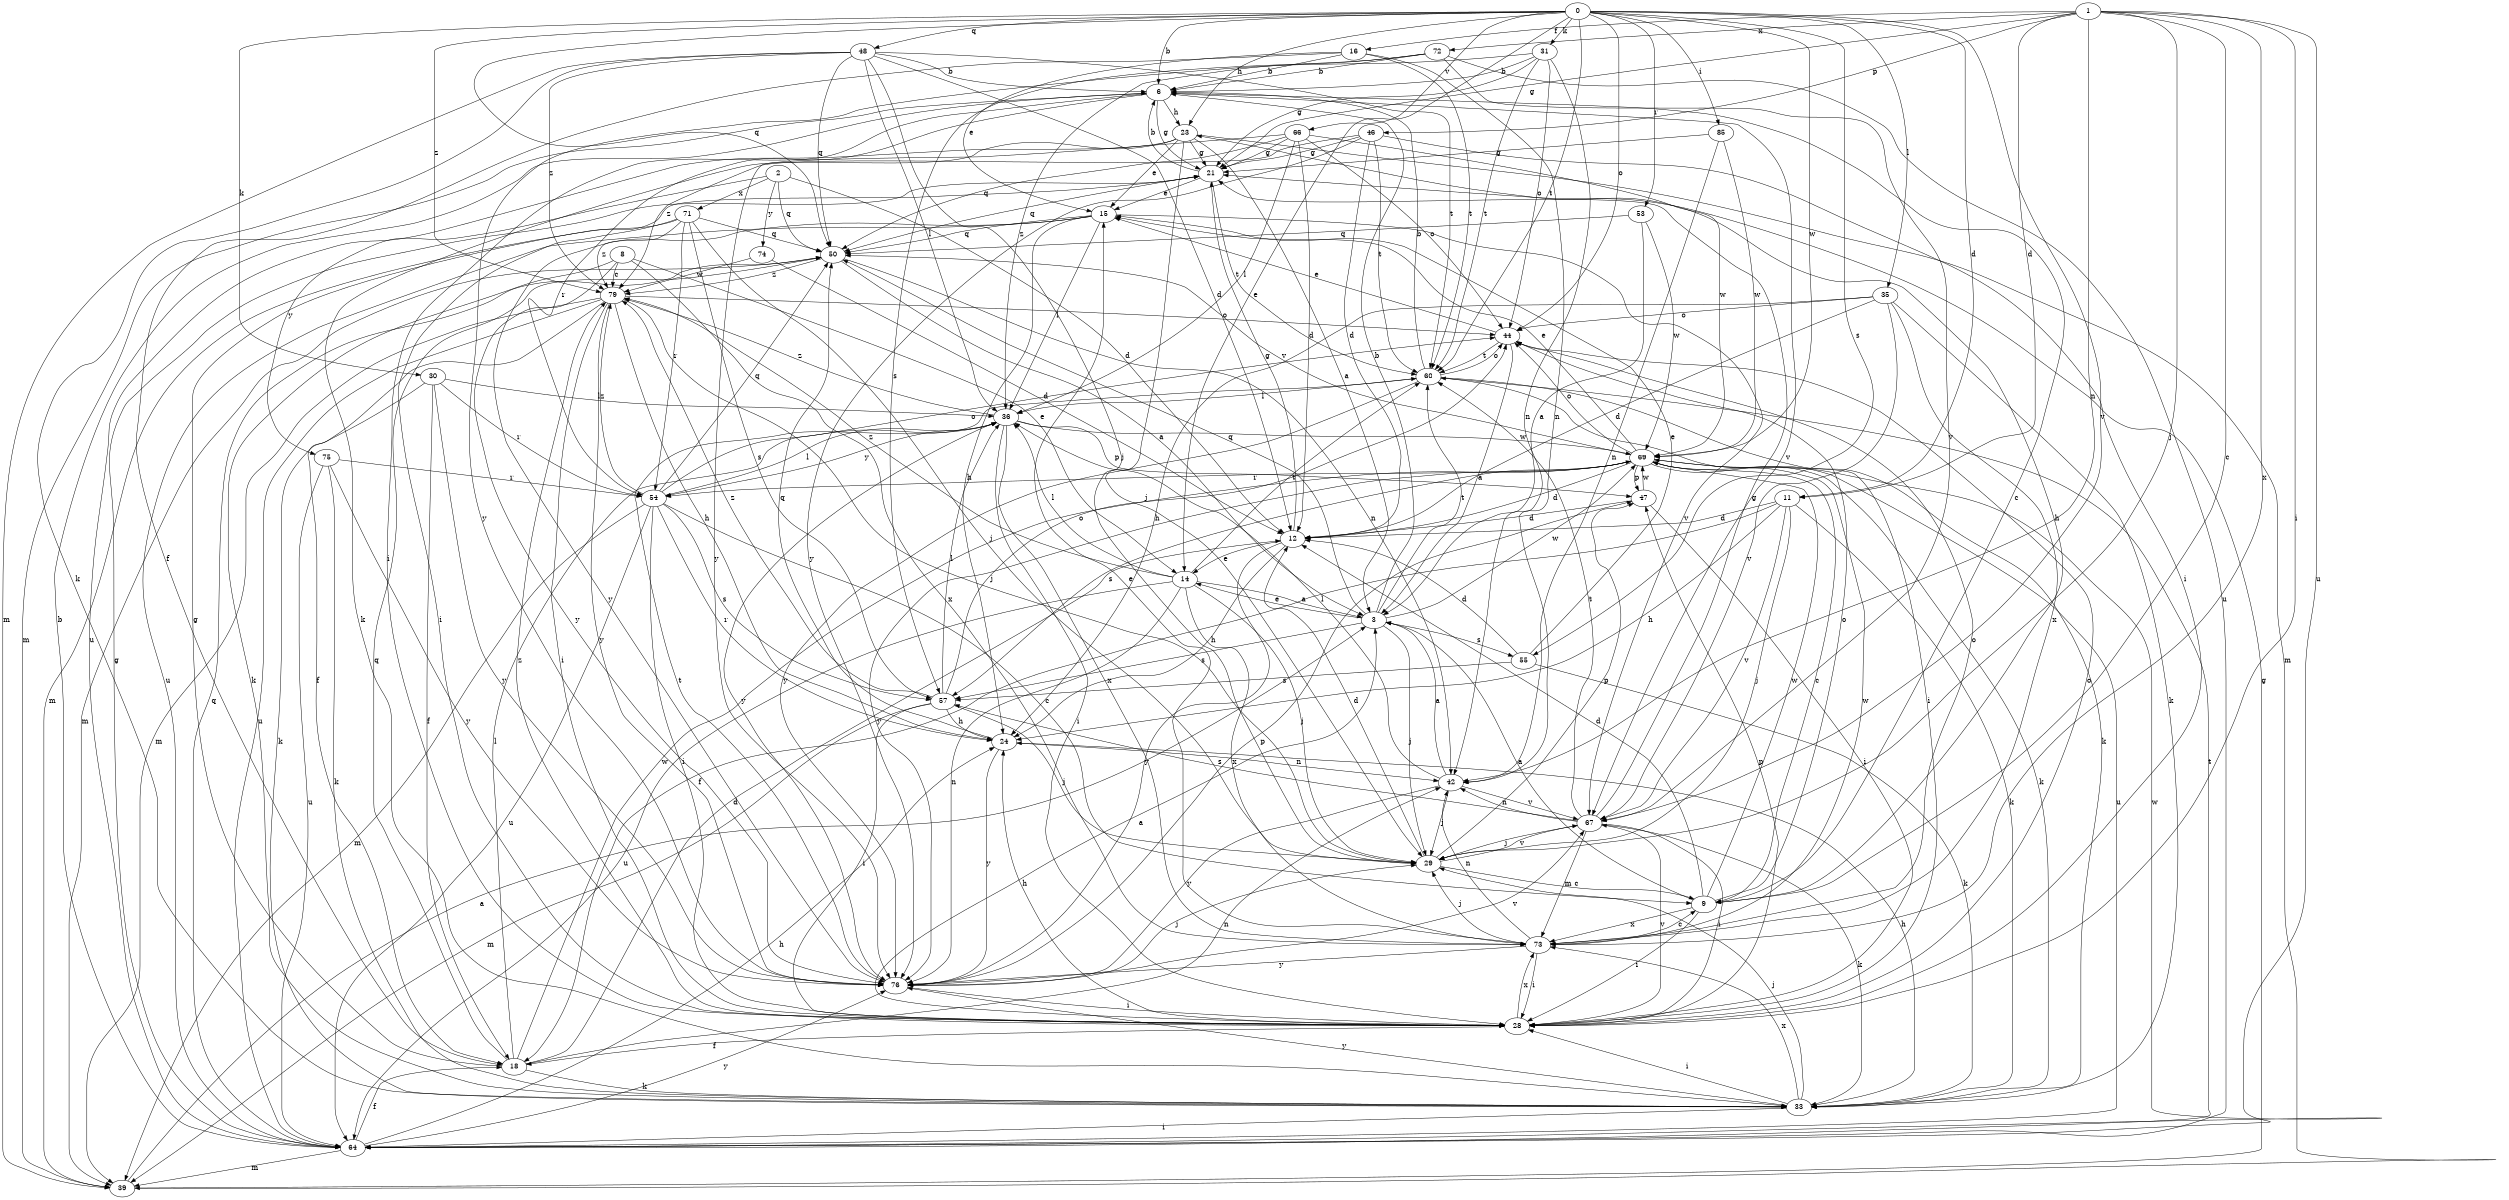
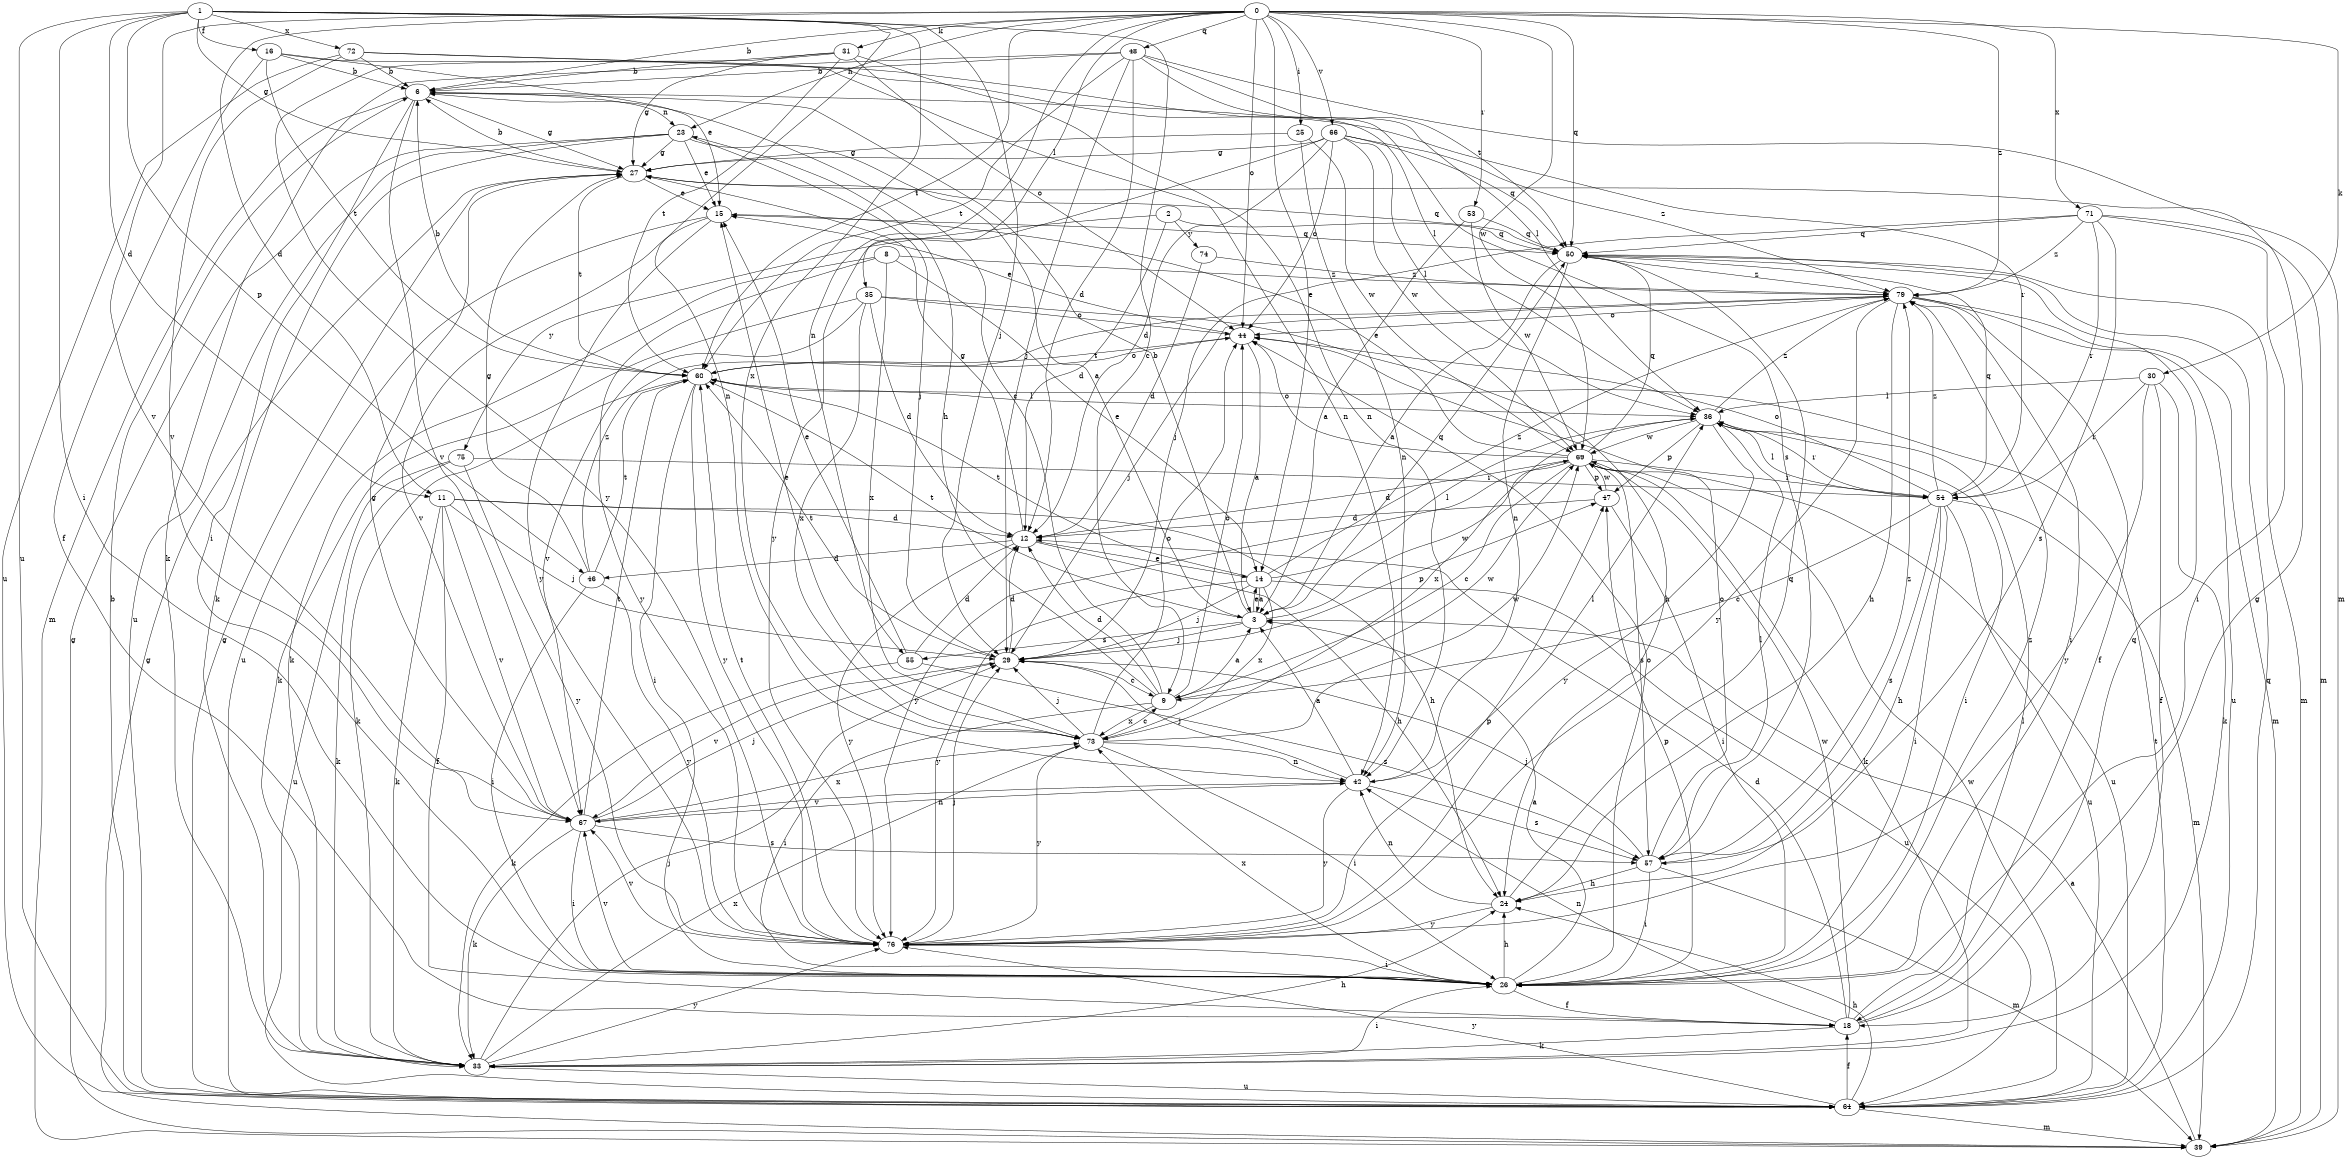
edge "48" -> "79": now "66" -> "79"
edge "6" -> "23": label "h" -> "n"
node "85": label "85" -> "25"
edge "48" -> "50": label "q" -> "t"
node "21": label "21" -> "27"
edge "2" -> "71": now "0" -> "71"
edge "6" -> "9": reversed
edge "72" -> "36": label "z" -> "l"
edge "8" -> "79": label "c" -> "z"
edge "74" -> "79": label "w" -> "z"
edge "15" -> "36": removed, label "l"
edge "0" -> "55": label "s" -> "n"
edge "69" -> "50": label "v" -> "q"
edge "46" -> "12": reversed
edge "15" -> "24": removed, label "h"
edge "36" -> "54": label "y" -> "r"
edge "29" -> "60": added, label "t"
edge "54" -> "24": label "r" -> "h"
edge "3" -> "57": now "42" -> "57"
edge "23" -> "39": label "m" -> "g"
edge "14" -> "76": label "n" -> "y"
edge "67" -> "73": label "m" -> "x"
node "28": label "28" -> "26"
edge "33" -> "64": label "i" -> "u"
